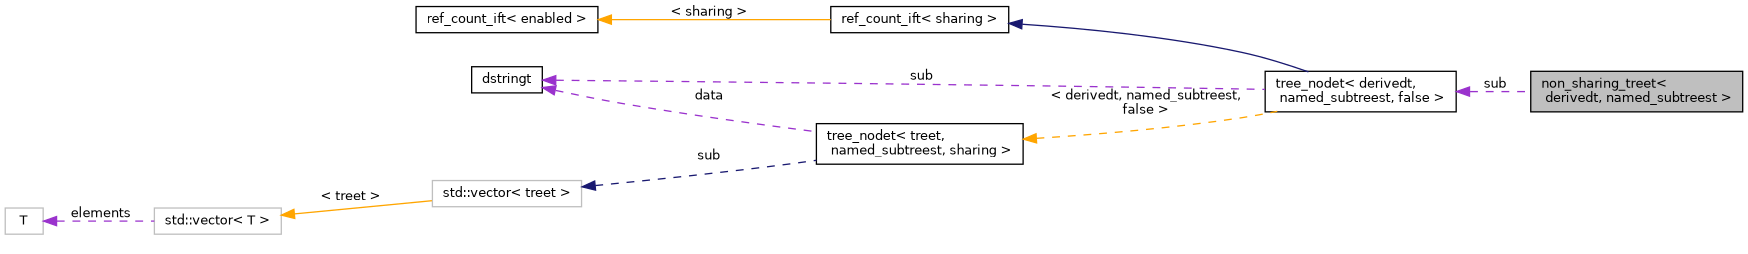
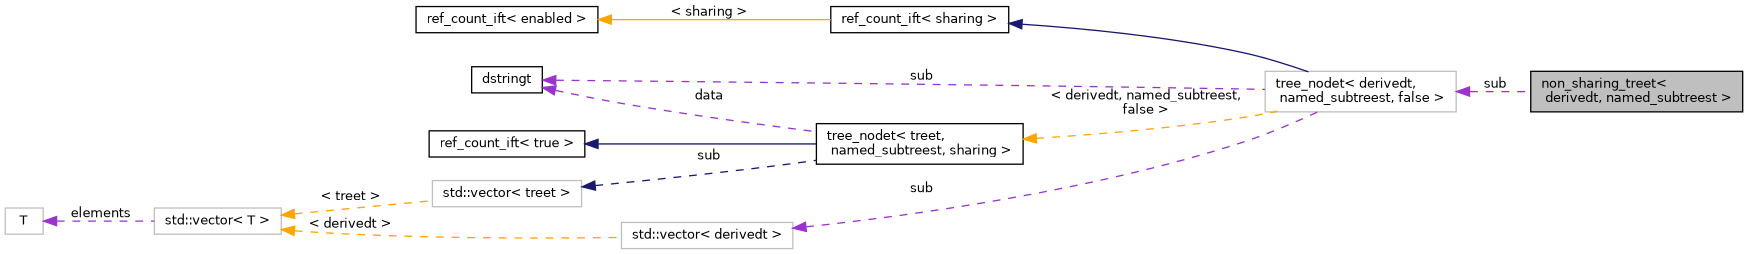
node "tree_nodet< derivedt, named_subtreest, false >": color black -> grey75
node "ref_count_ift< true >": added
edge "std::vector< treet >" -> "std::vector< T >": style solid -> dashed
node "std::vector< derivedt >": added
